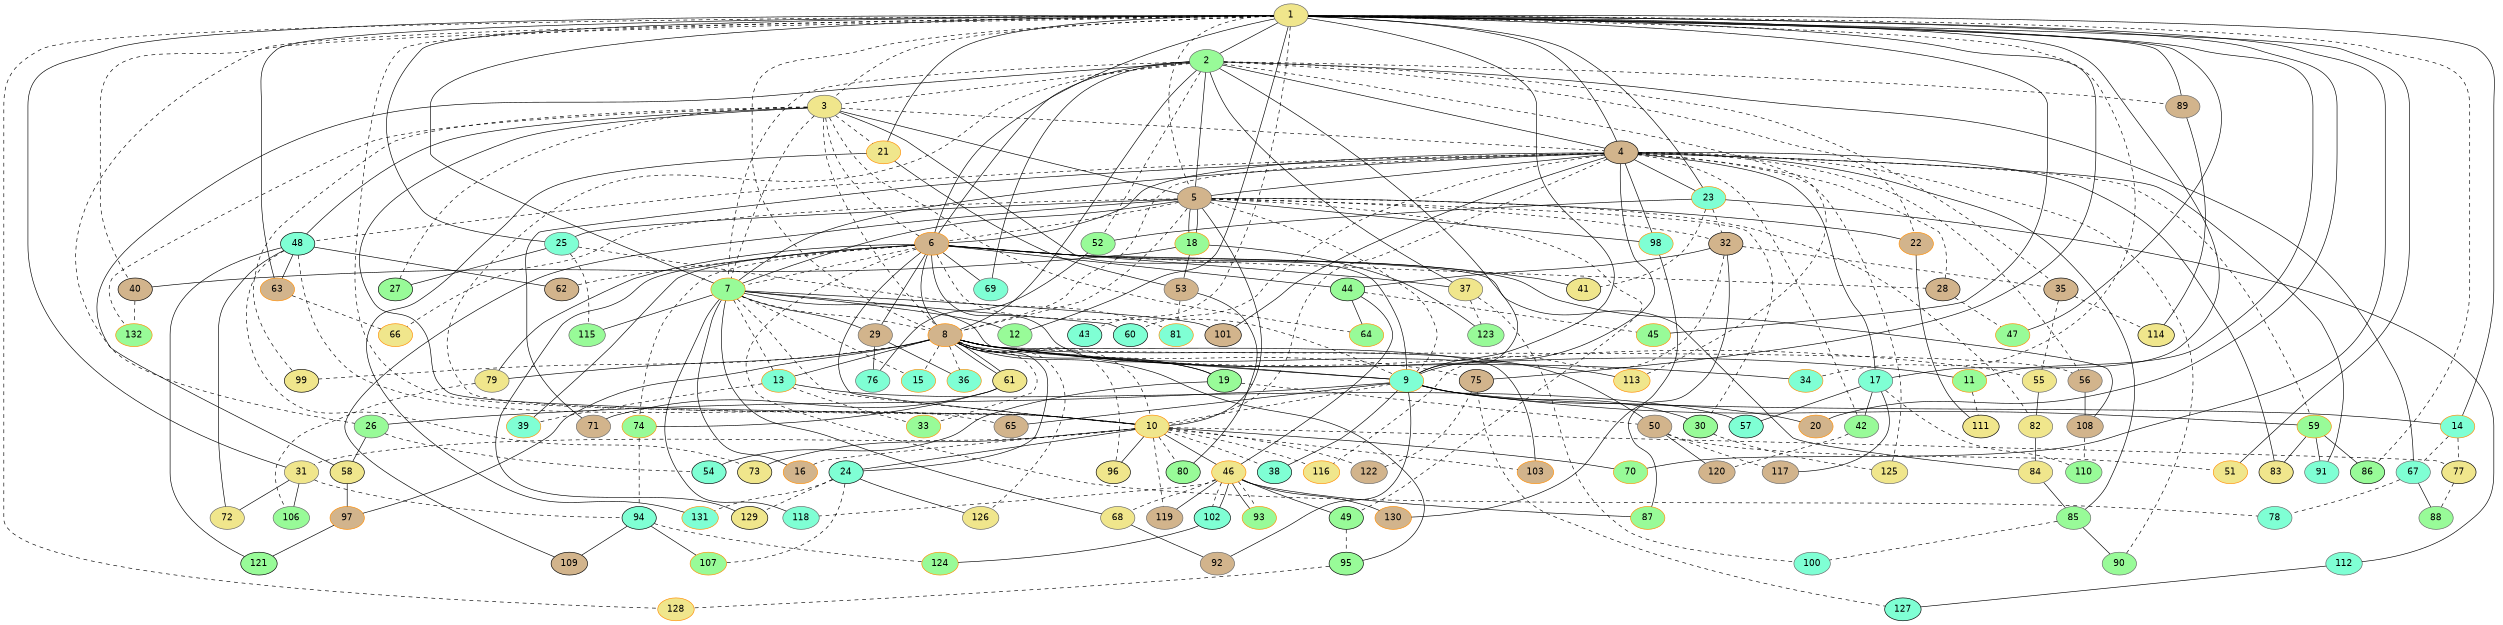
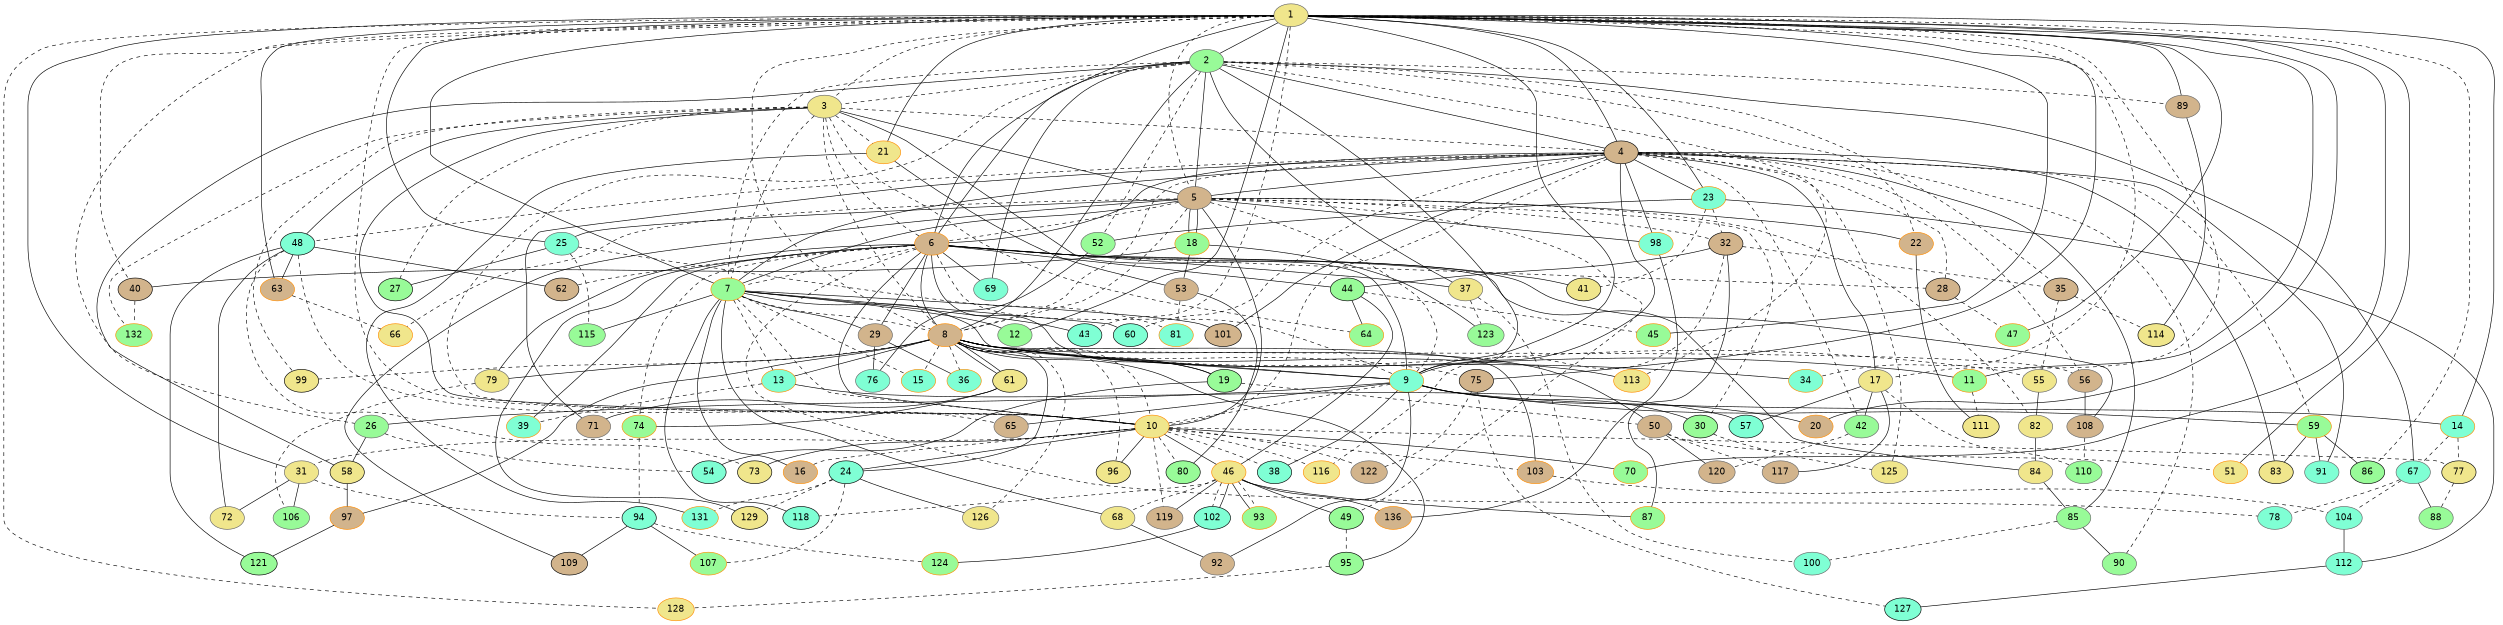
edge "1" -- "17": style solid -> dashed
edge "7" -- "43": added
node "17": fillcolor aquamarine -> khaki
node "33": removed
node "118": color gray40 -> black
node "130": label "130" -> "136"
node "104": added
